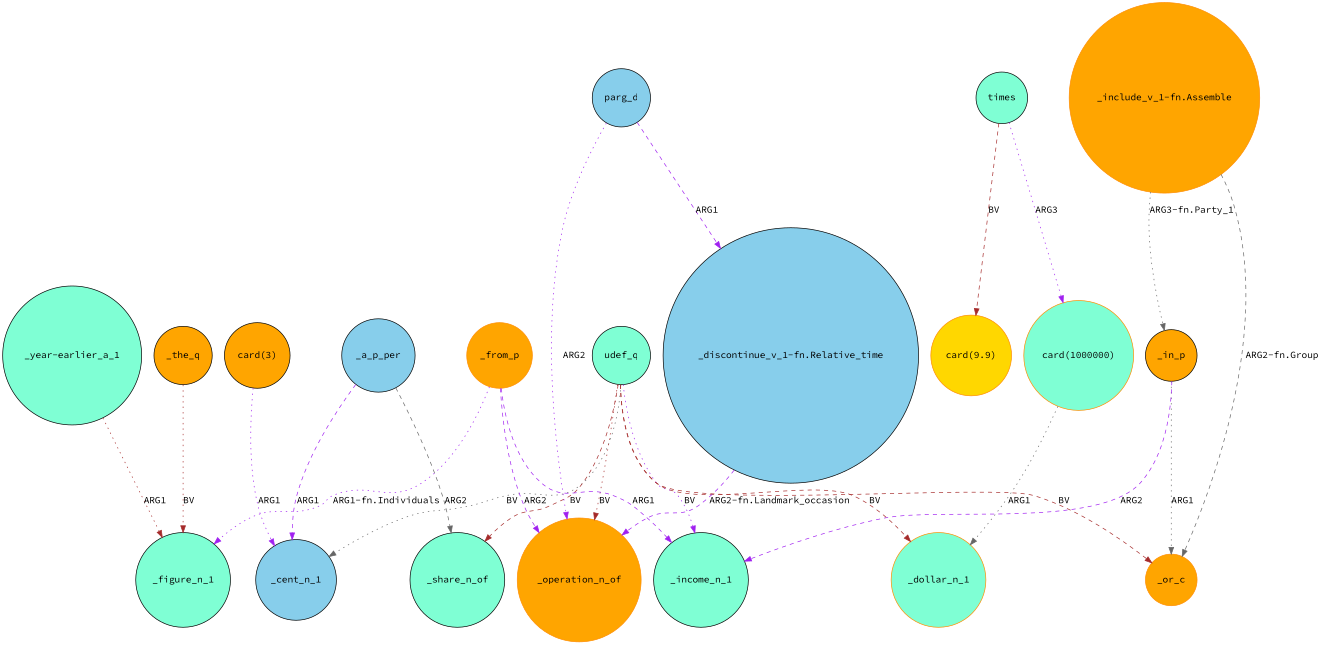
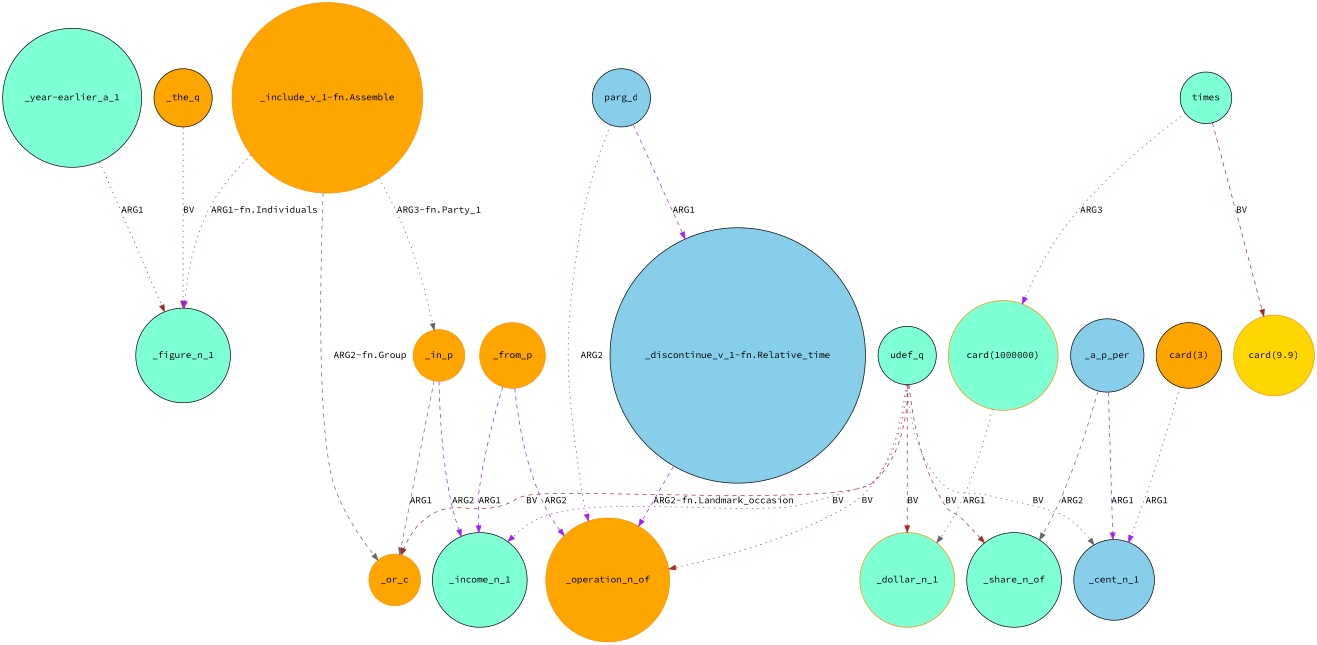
node "_in_p": color black -> darkorange
edge "_in_p" -> "_or_c": style dotted -> dashed
edge "_from_p" -> "_figure_n_1": now "_include_v_1-fn.Assemble" -> "_figure_n_1"
